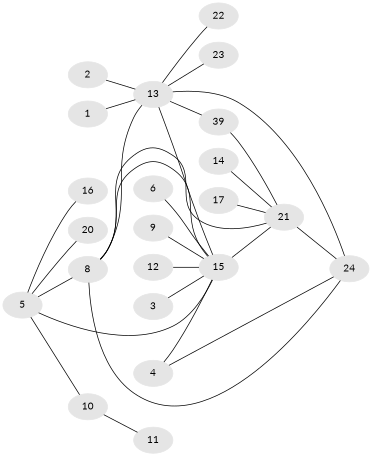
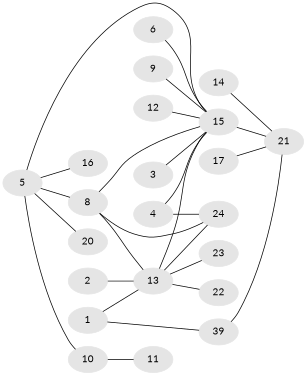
edge "13" -- "39": now "1" -- "39"
edge "21" -- "8": removed
edge "21" -- "24": removed
